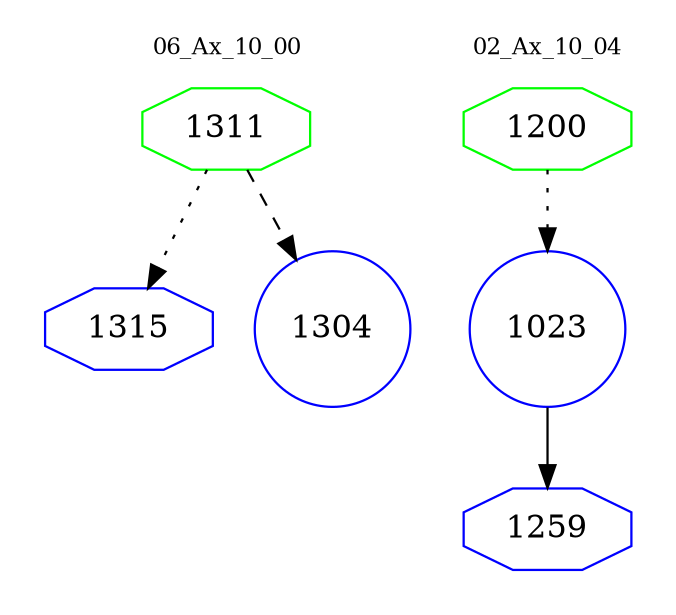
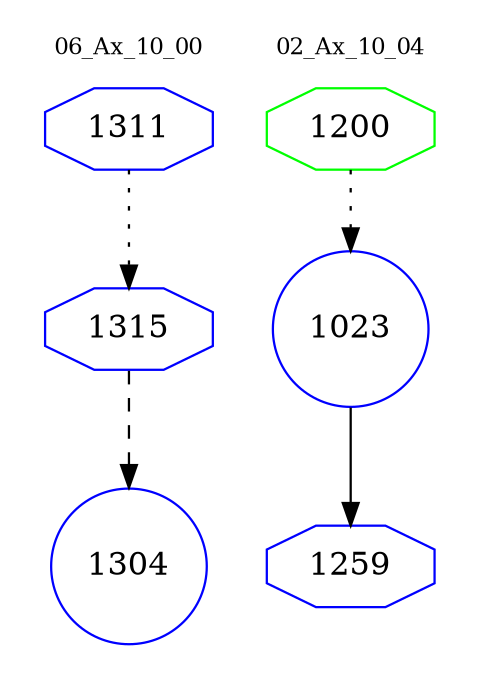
node "1311": color green -> blue
edge "1311" -> "1304": now "1315" -> "1304"
